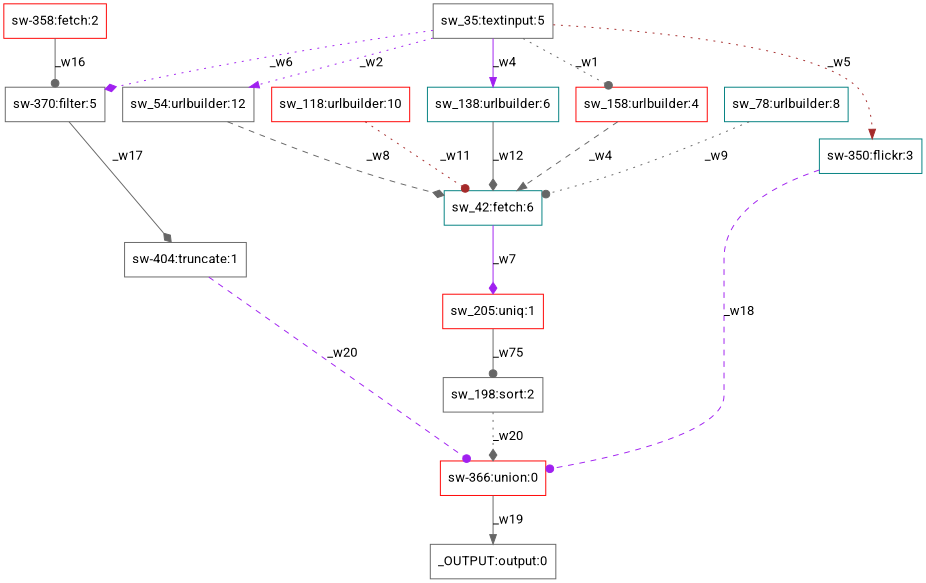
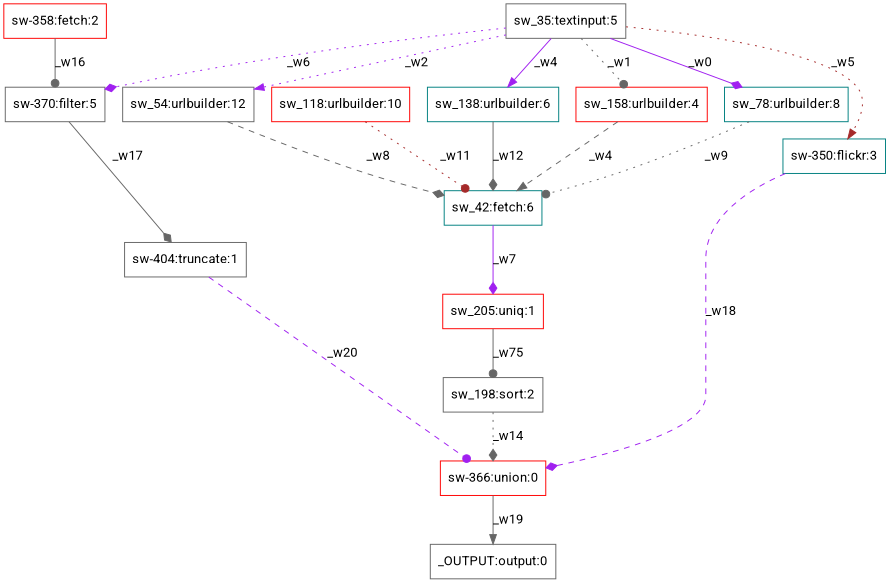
edge "sw_35:textinput:5" -> "sw_78:urlbuilder:8": added, label "_w0"
edge "sw-350:flickr:3" -> "sw-366:union:0": arrowhead dot -> diamond
edge "sw_198:sort:2" -> "sw-366:union:0": label "_w20" -> "_w14"
